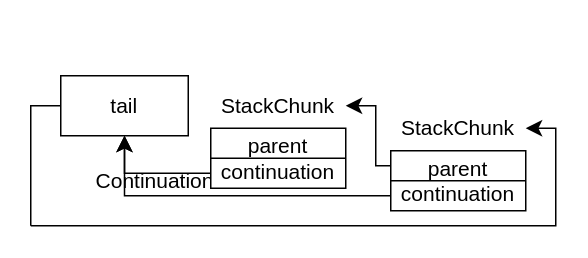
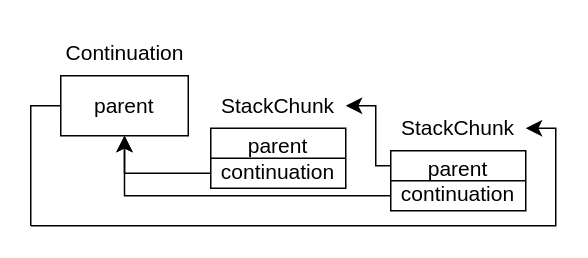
node "tail": label "tail" -> "parent"
node "Continuation": moved (155, 181) -> (125, 53)
